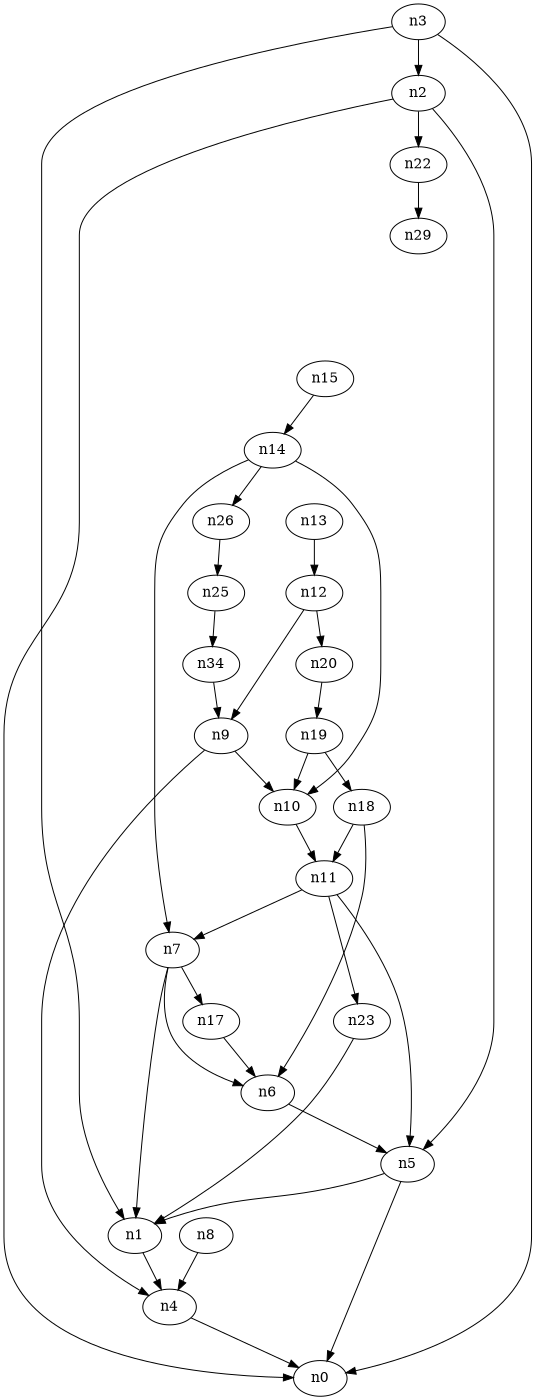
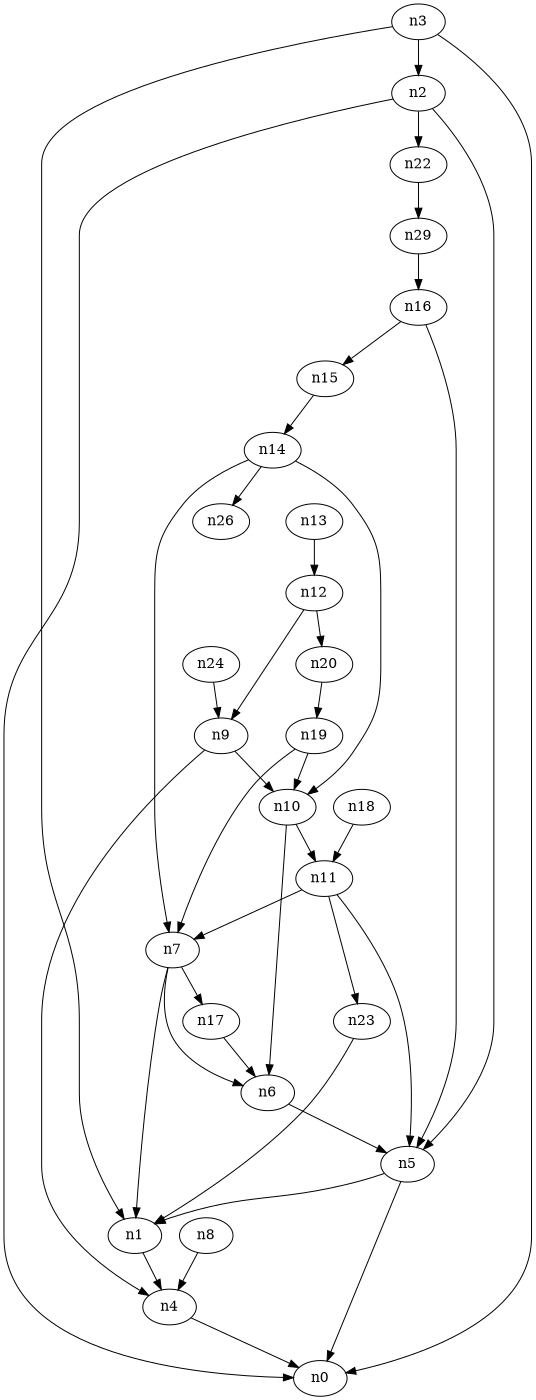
node "n16": added
node "n25": removed
node "n34": label "n34" -> "n24"
edge "n19" -> "n18": now "n19" -> "n7"
edge "n18" -> "n6": now "n10" -> "n6"
